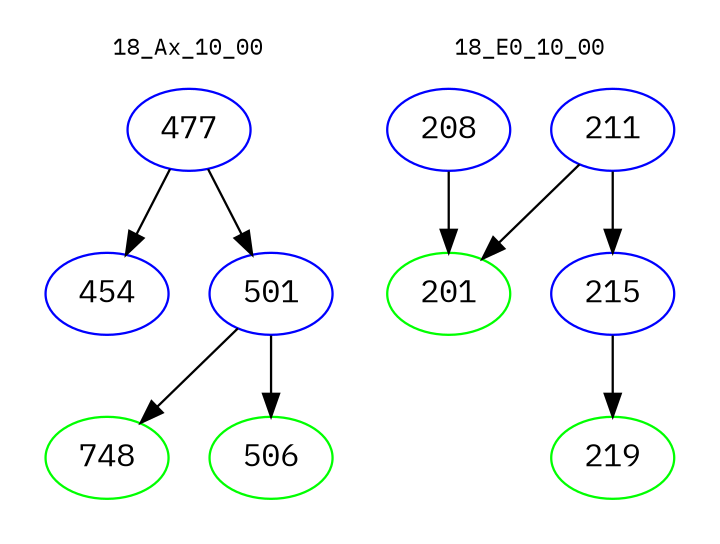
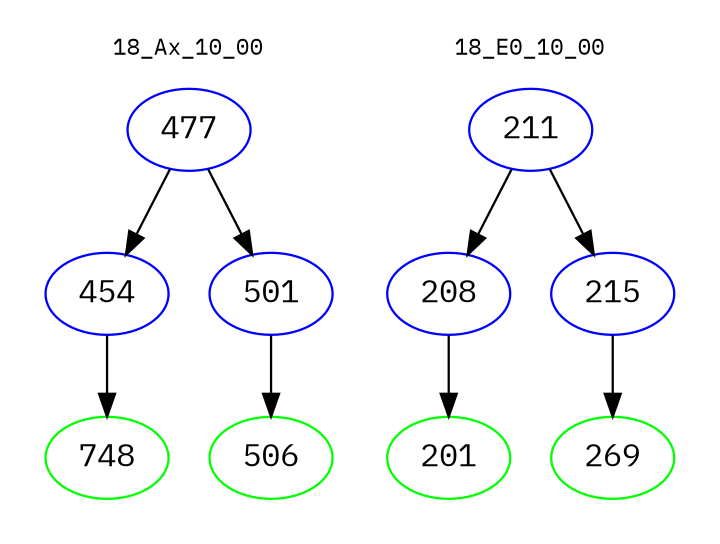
edge "211" -> "201": now "211" -> "208"
edge "501" -> "748": now "454" -> "748"
node "219": label "219" -> "269"
